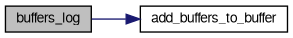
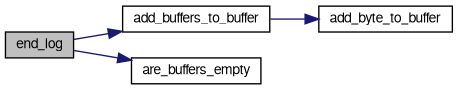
node "buffers_log": label "buffers_log" -> "end_log"
node "add_byte_to_buffer": added
node "are_buffers_empty": added
